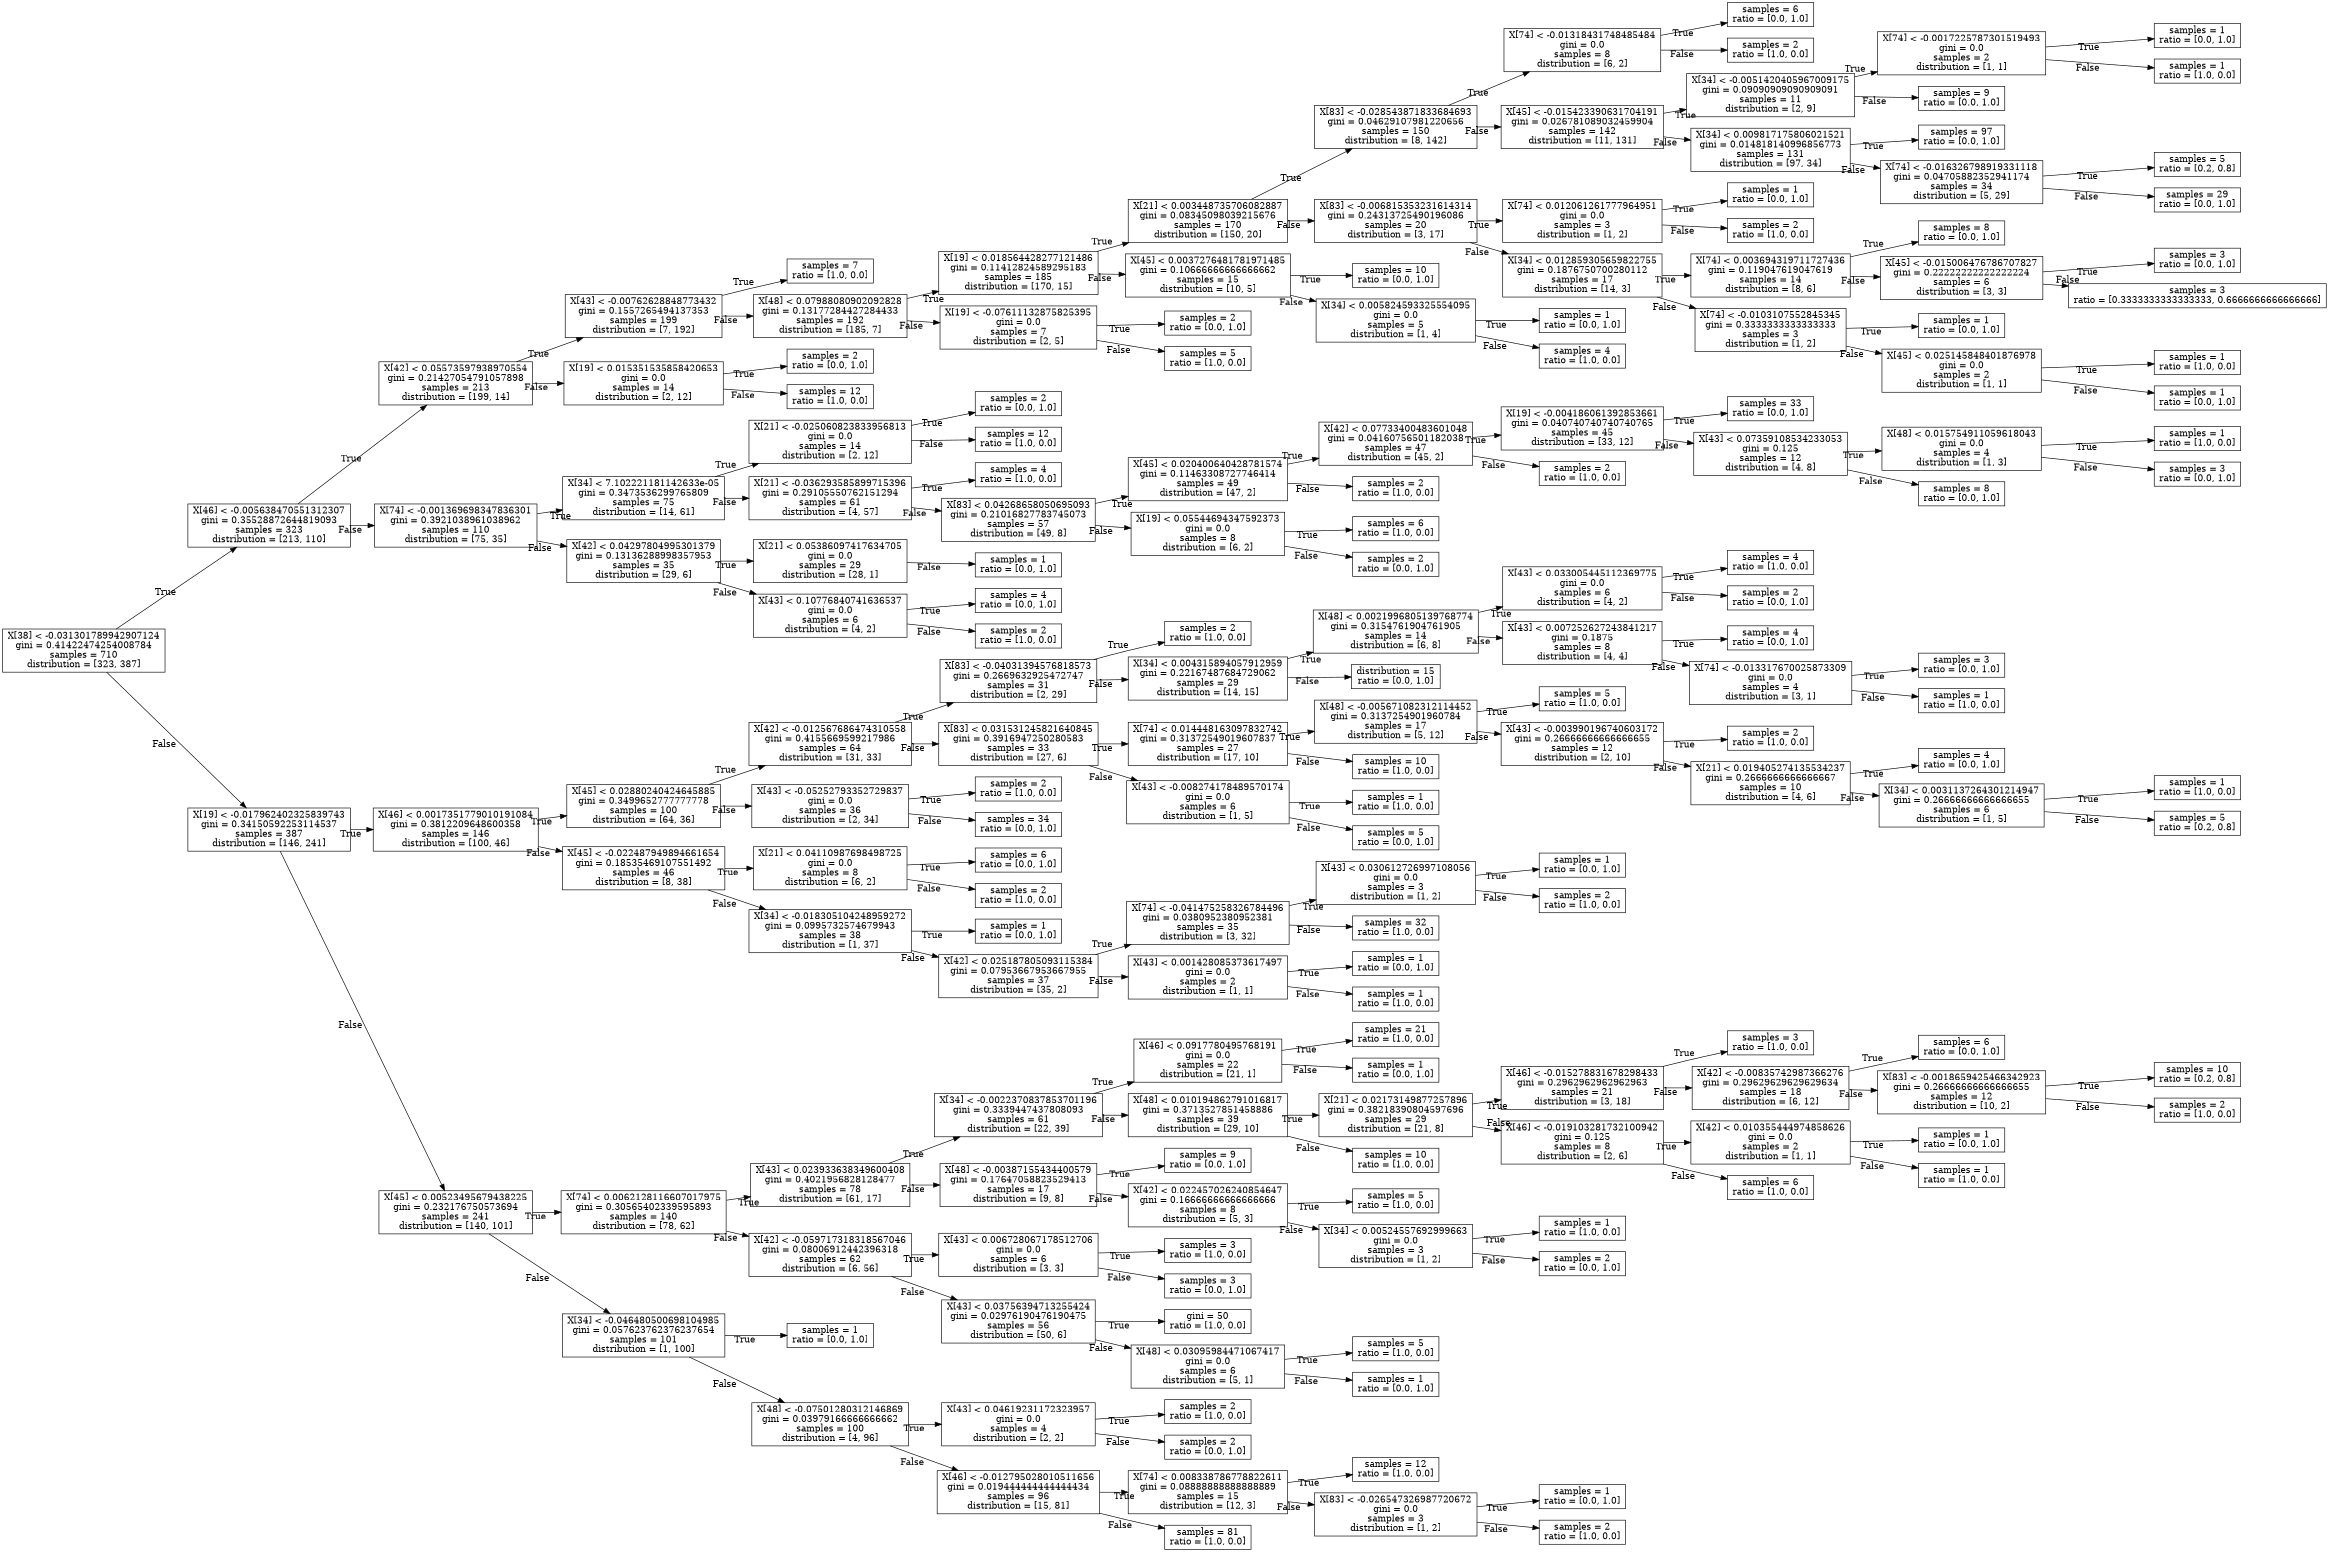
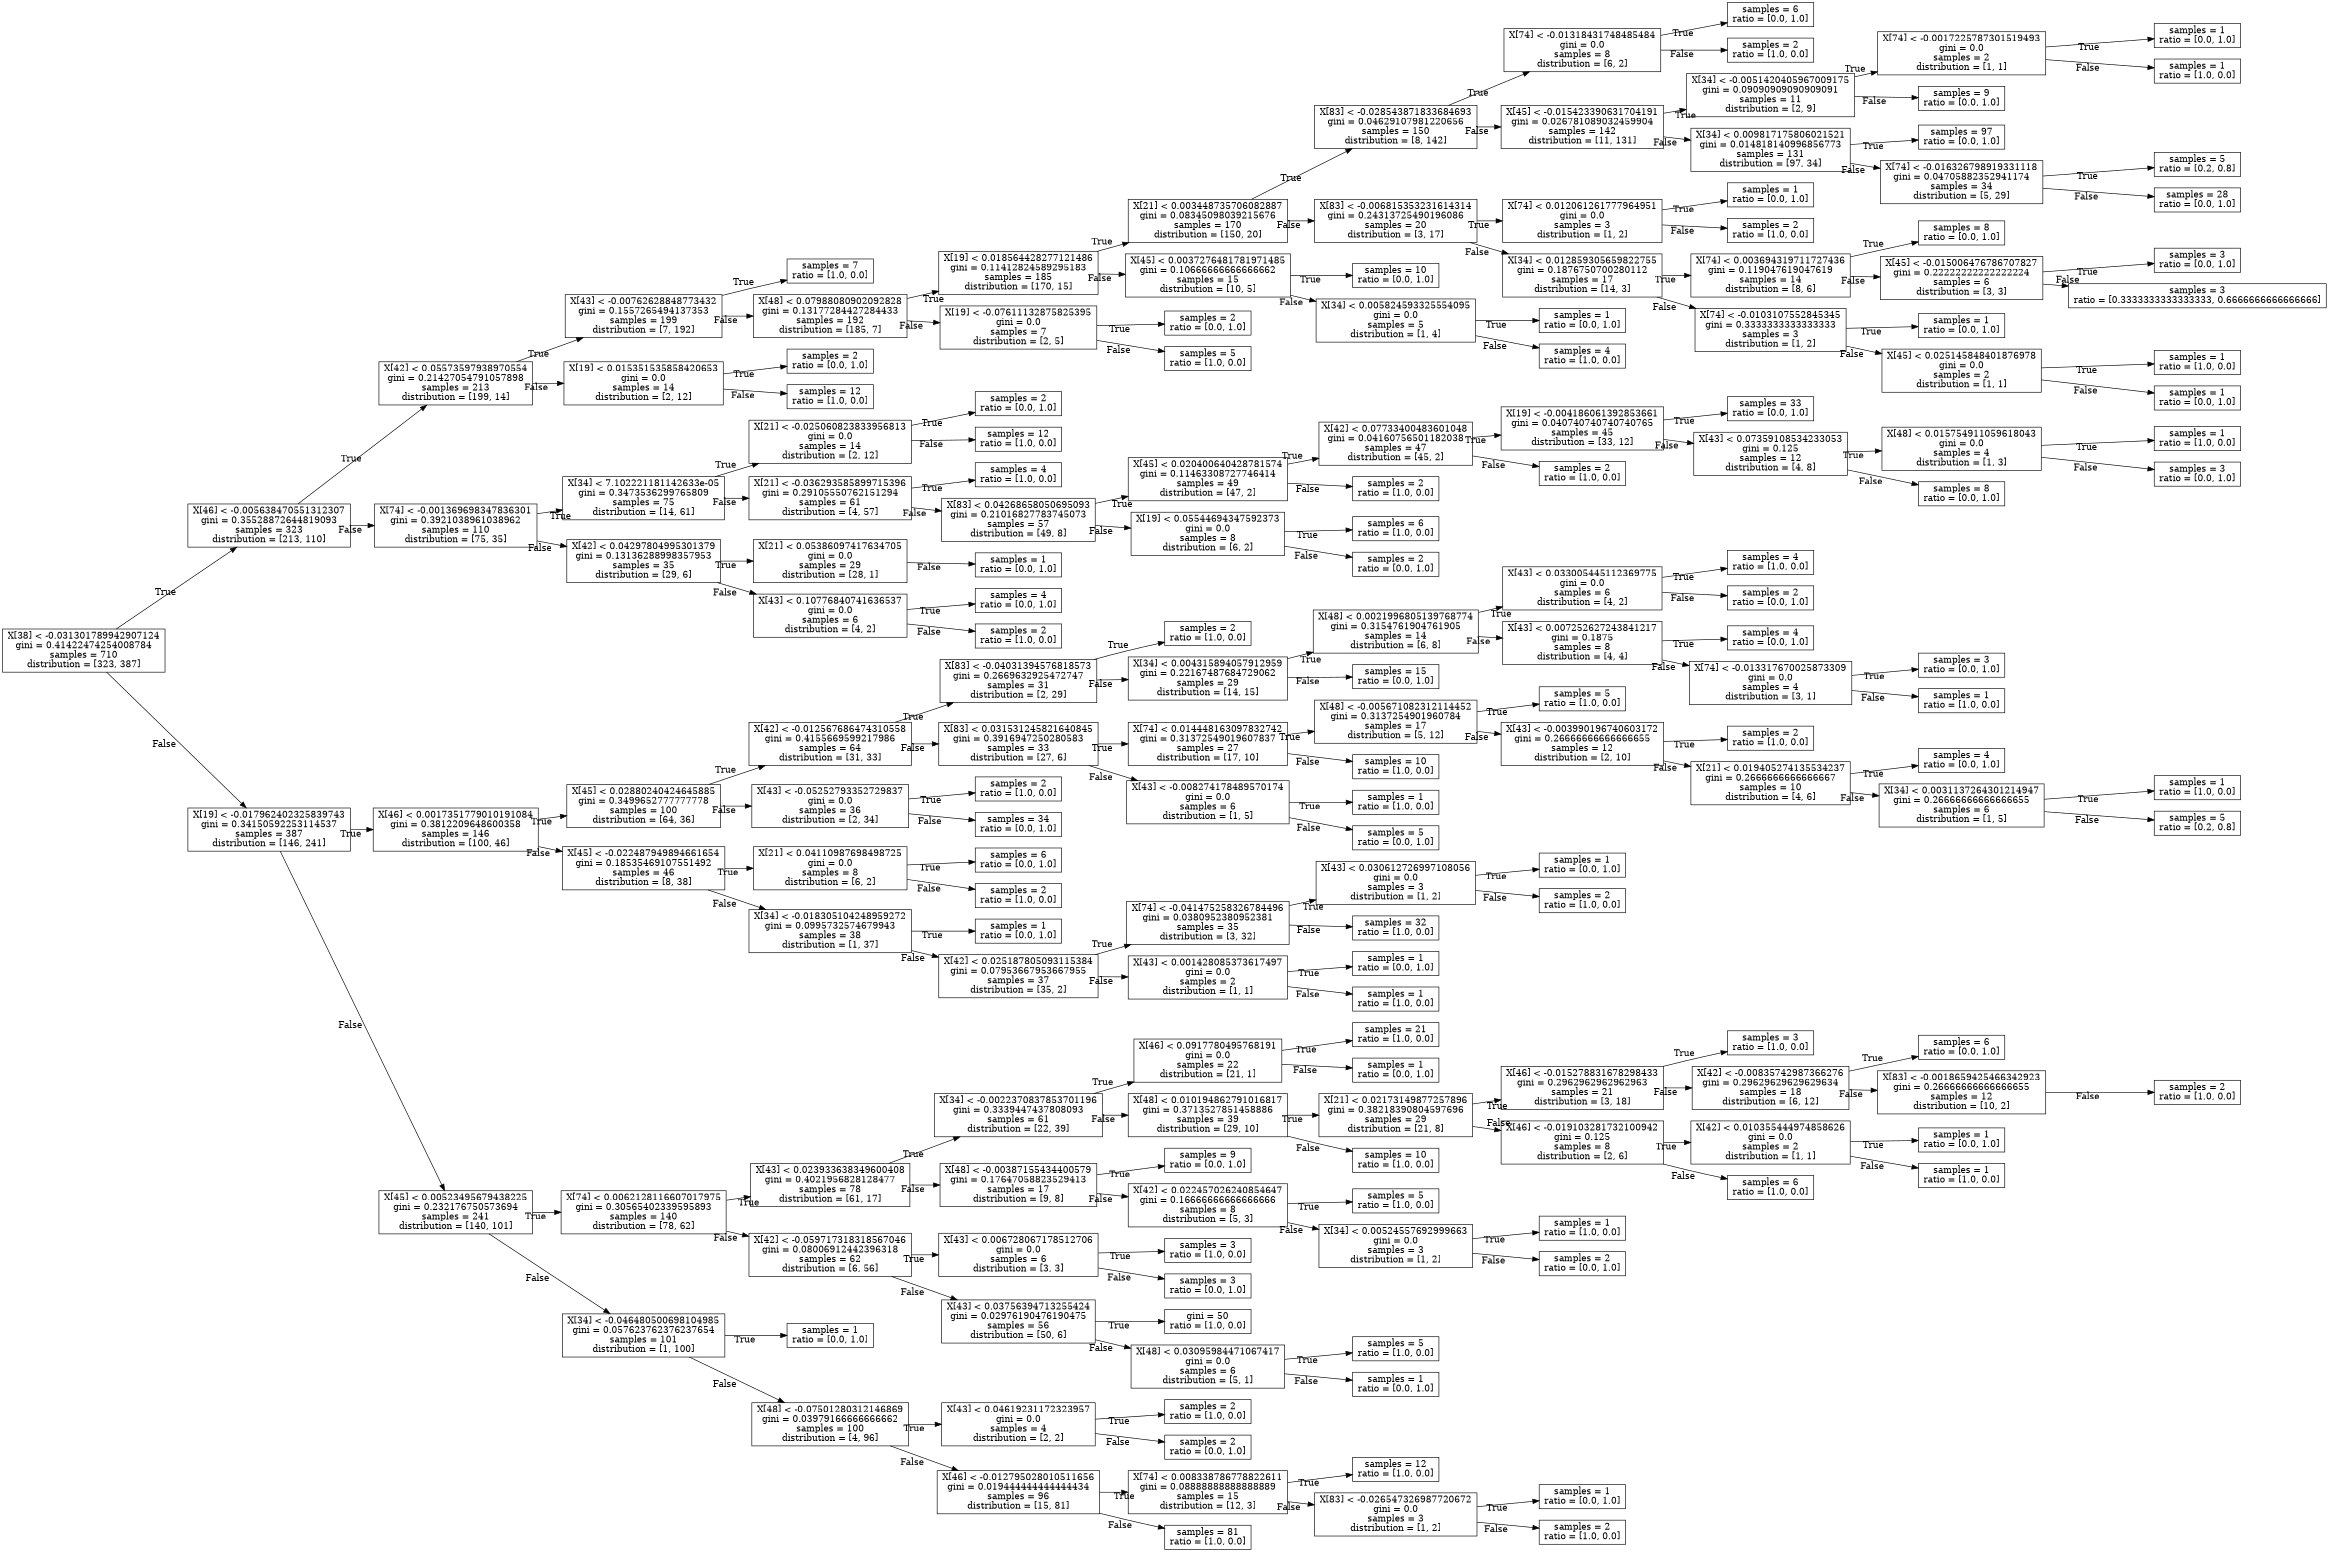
node "samples = 29 ratio = [0.0, 1.0]": label "samples = 29 ratio = [0.0, 1.0]" -> "samples = 28 ratio = [0.0, 1.0]"
node "distribution = 15 ratio = [0.0, 1.0]": label "distribution = 15 ratio = [0.0, 1.0]" -> "samples = 15 ratio = [0.0, 1.0]"
node "samples = 10 ratio = [0.2, 0.8]": removed
